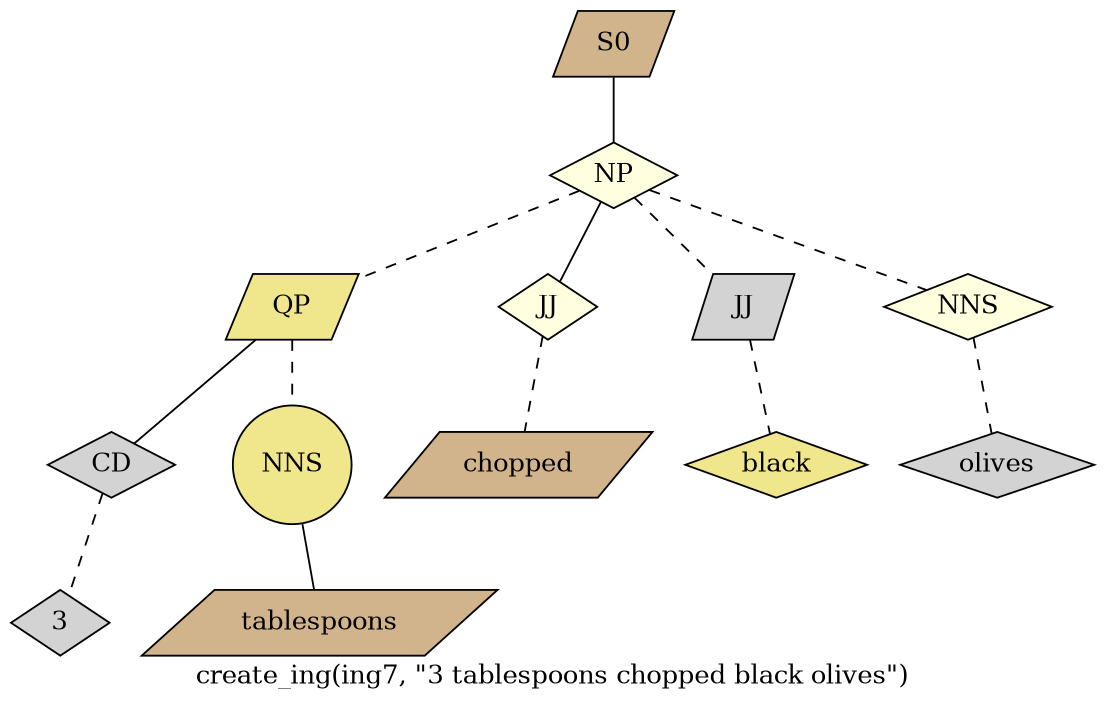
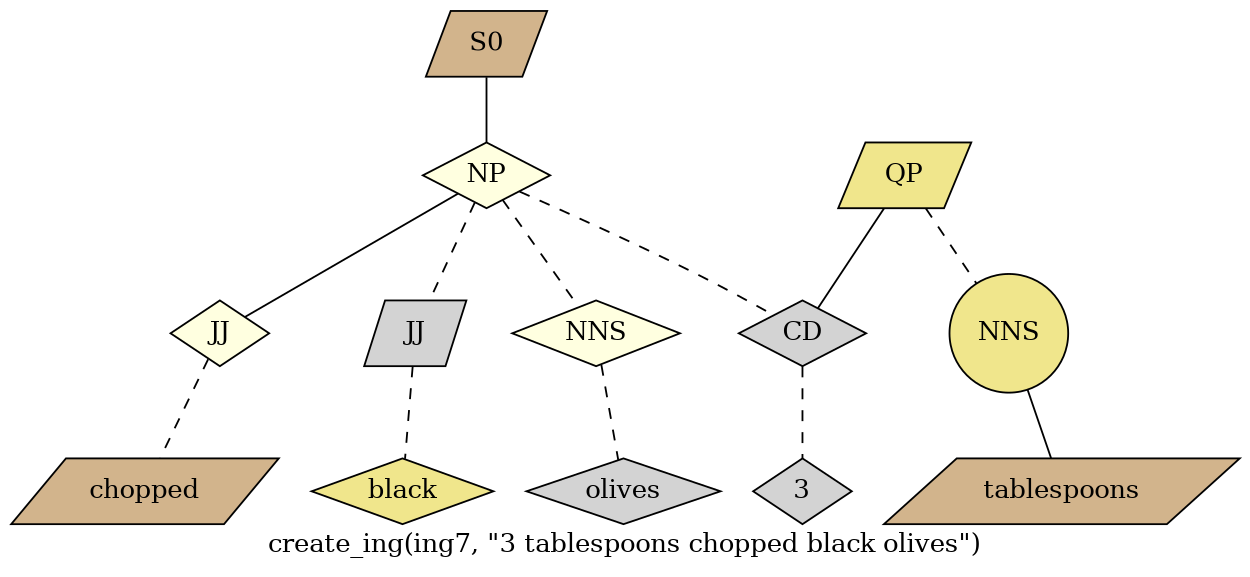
edge "NP" -- "QP": now "NP" -- "CD"
